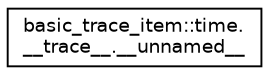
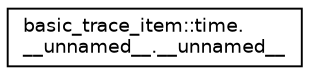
node "basic_trace_item::time. __trace__.__unnamed__": label "basic_trace_item::time. __trace__.__unnamed__" -> "basic_trace_item::time. __unnamed__.__unnamed__"
